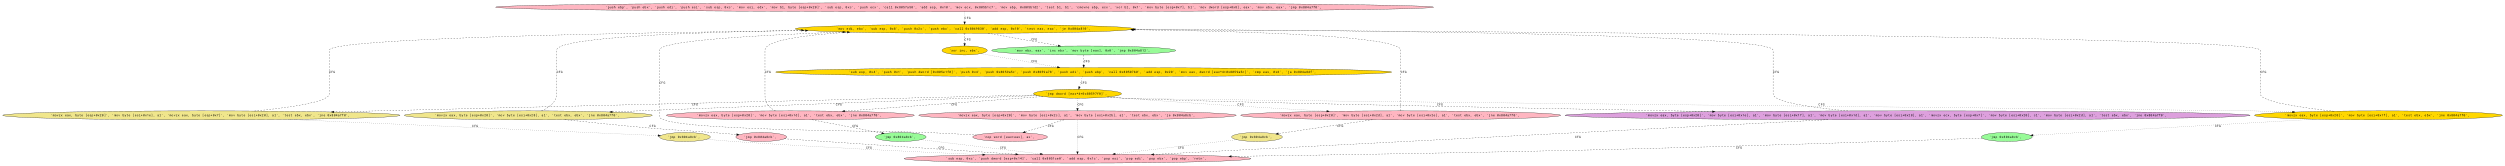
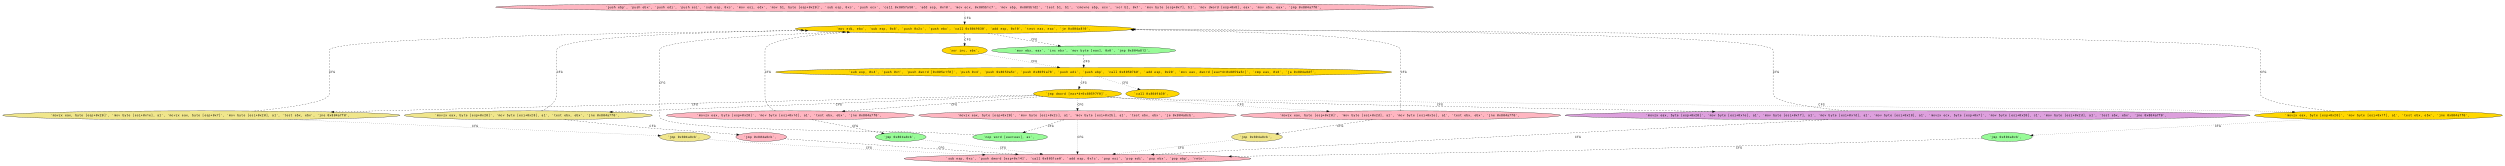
node "'call 0x8049b30',": added
node "'nop word [eax+eax], ax',": fillcolor lightpink -> palegreen
